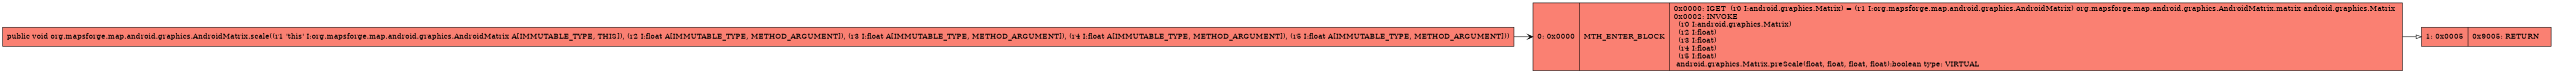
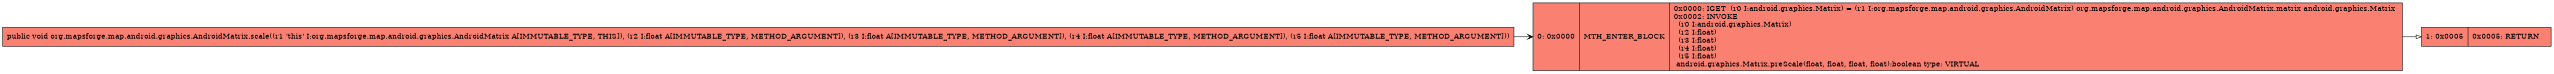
node "1: 0x0005": text "0x9005: RETURN" -> "0x0005: RETURN"
